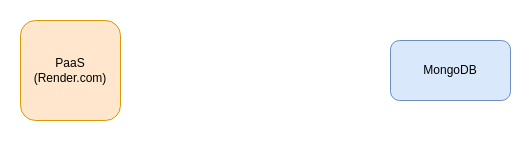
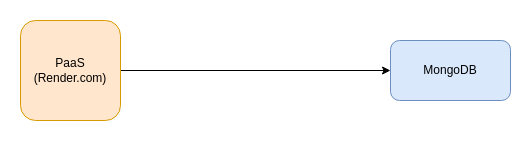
edge "PaaS (Render.com)" -> "MongoDB": added
